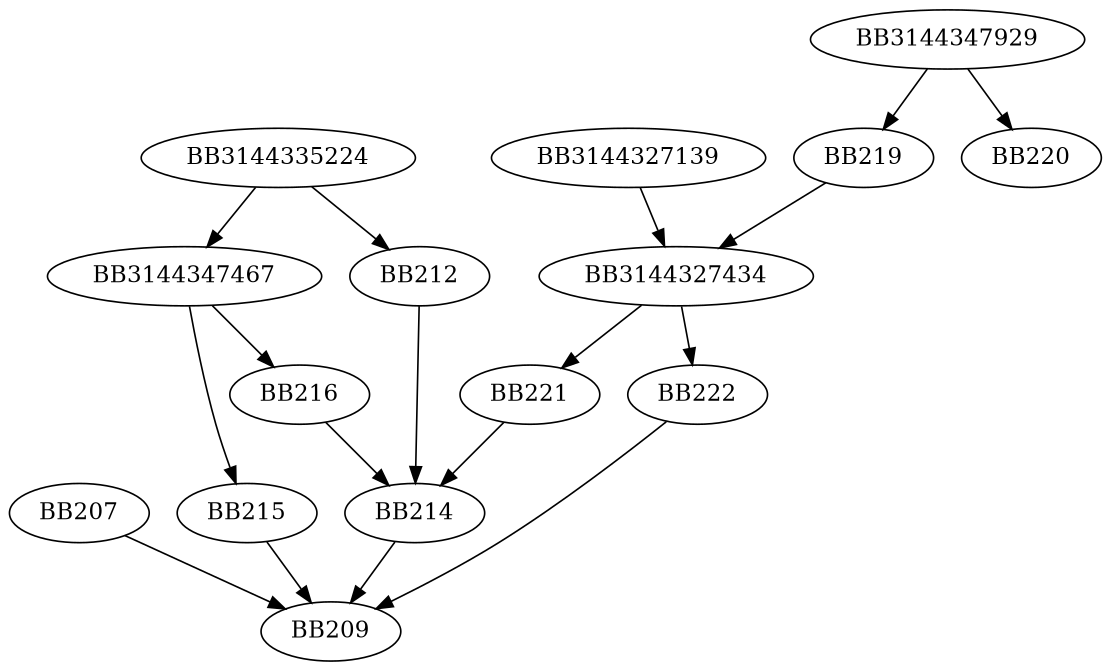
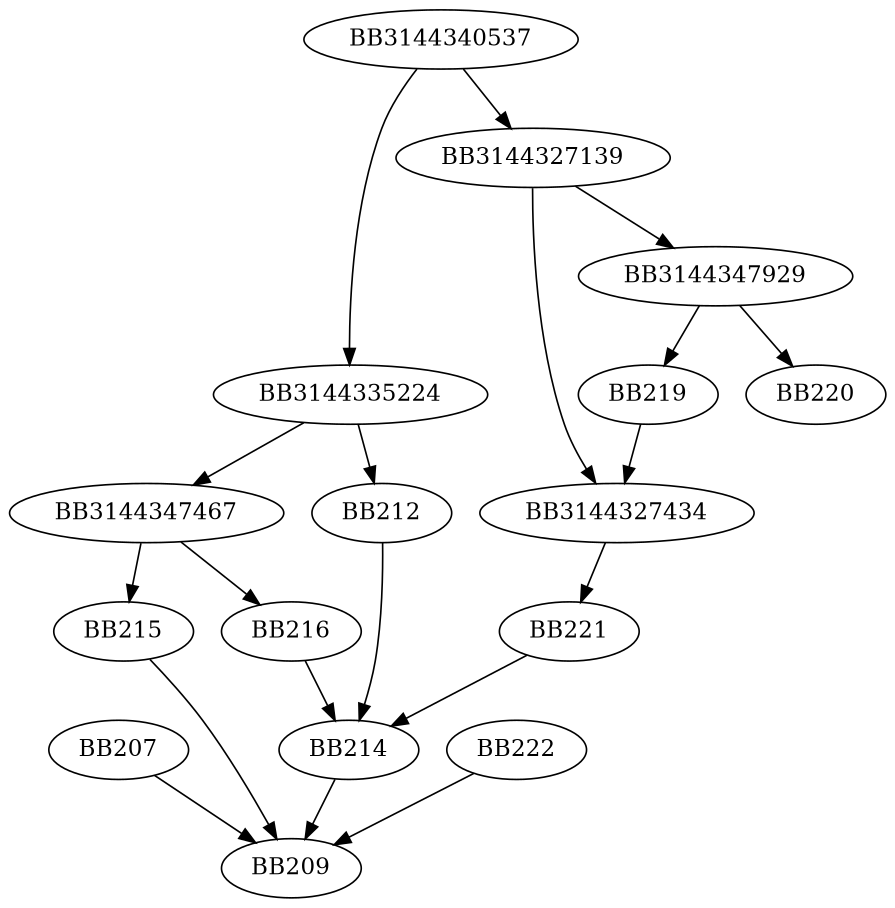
node "BB3144340537": added
edge "BB3144327139" -> "BB3144347929": added
edge "BB3144327434" -> "BB222": removed
